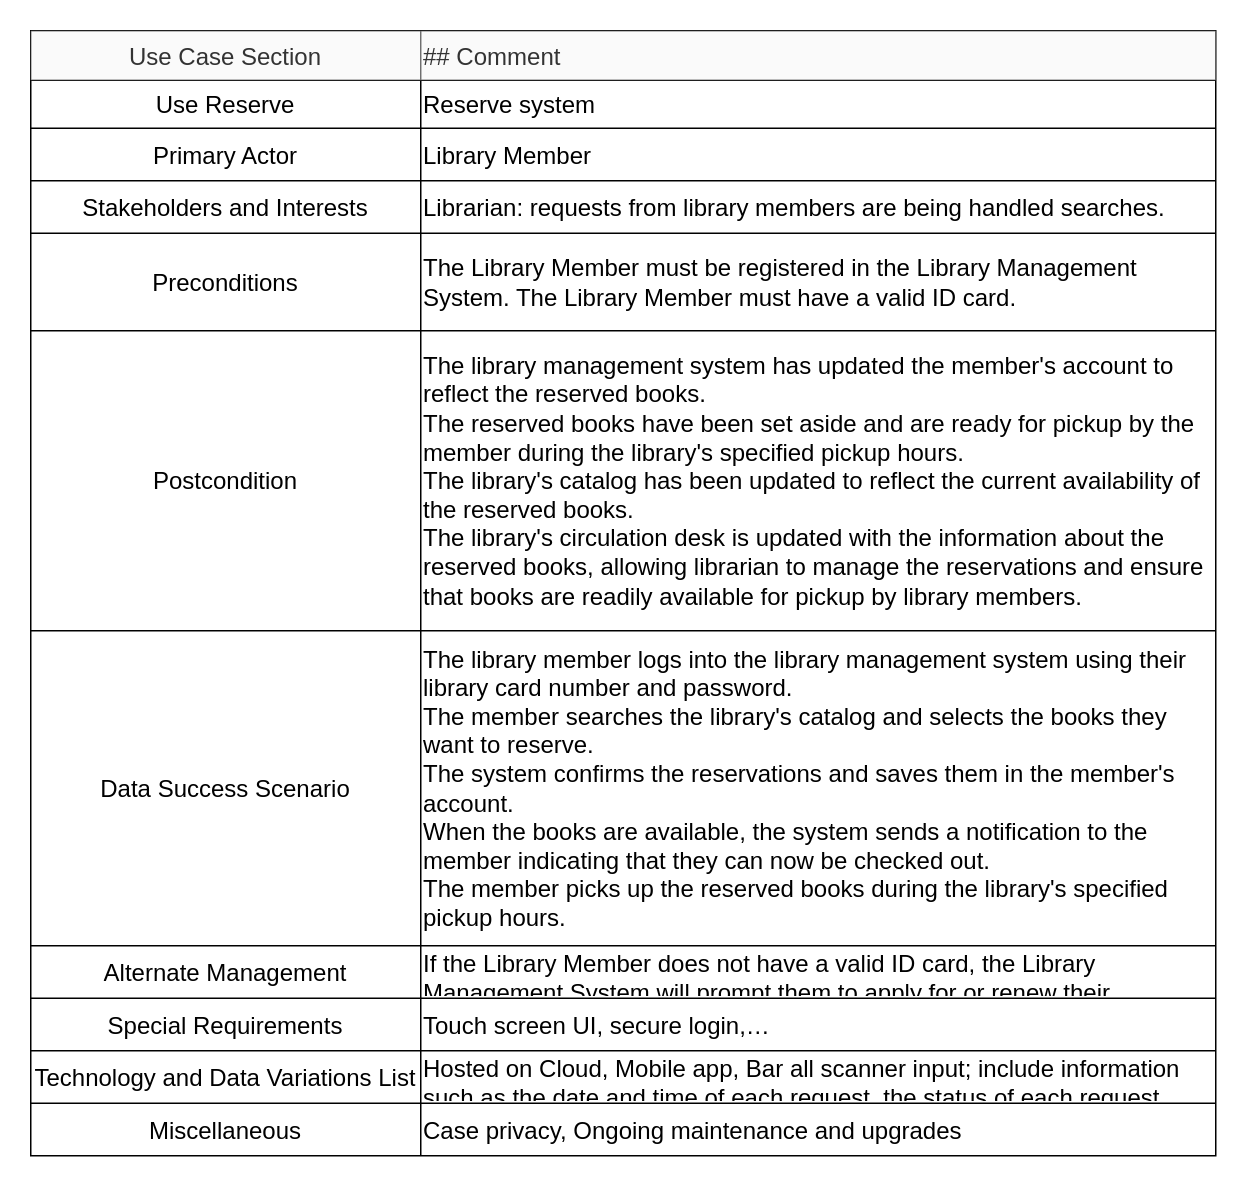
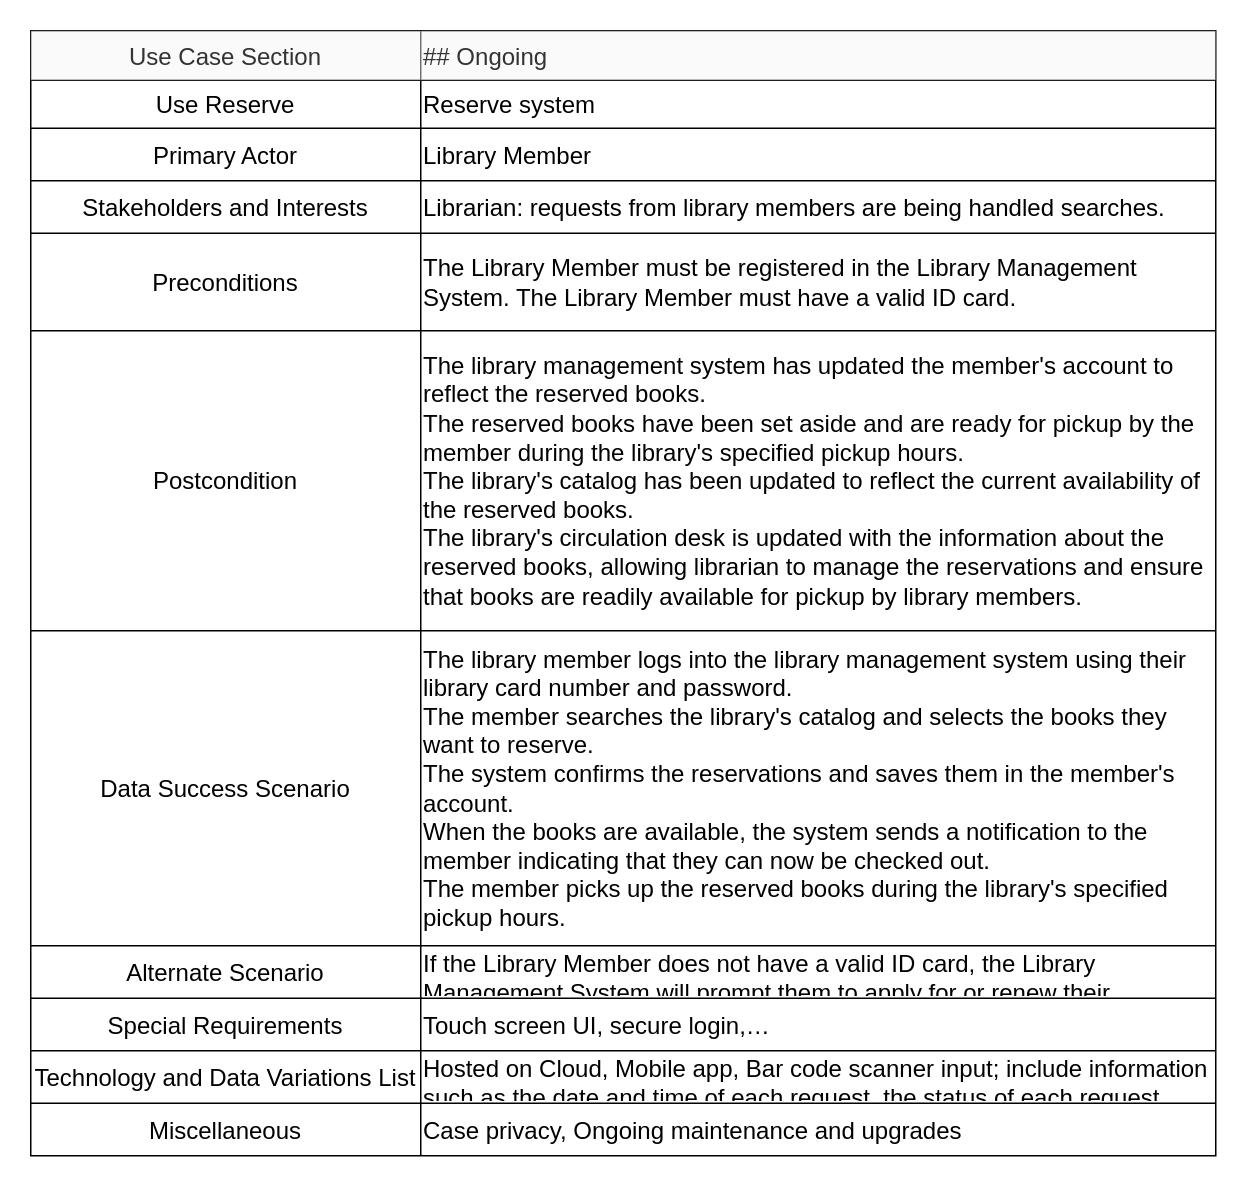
node "## Comment": label "## Comment" -> "## Ongoing"
node "Alternate Management": label "Alternate Management" -> "Alternate Scenario"
node "Hosted on Cloud, Mobile app, Bar all scanner input; include information such as the date and time of each request, the status of each request (e.g., approved, pending, rejected),": label "Hosted on Cloud, Mobile app, Bar all scanner input; include information such as the date and time of each request, the status of each request (e.g., approved, pending, rejected)," -> "Hosted on Cloud, Mobile app, Bar code scanner input; include information such as the date and time of each request, the status of each request (e.g., approved, pending, rejected),"
